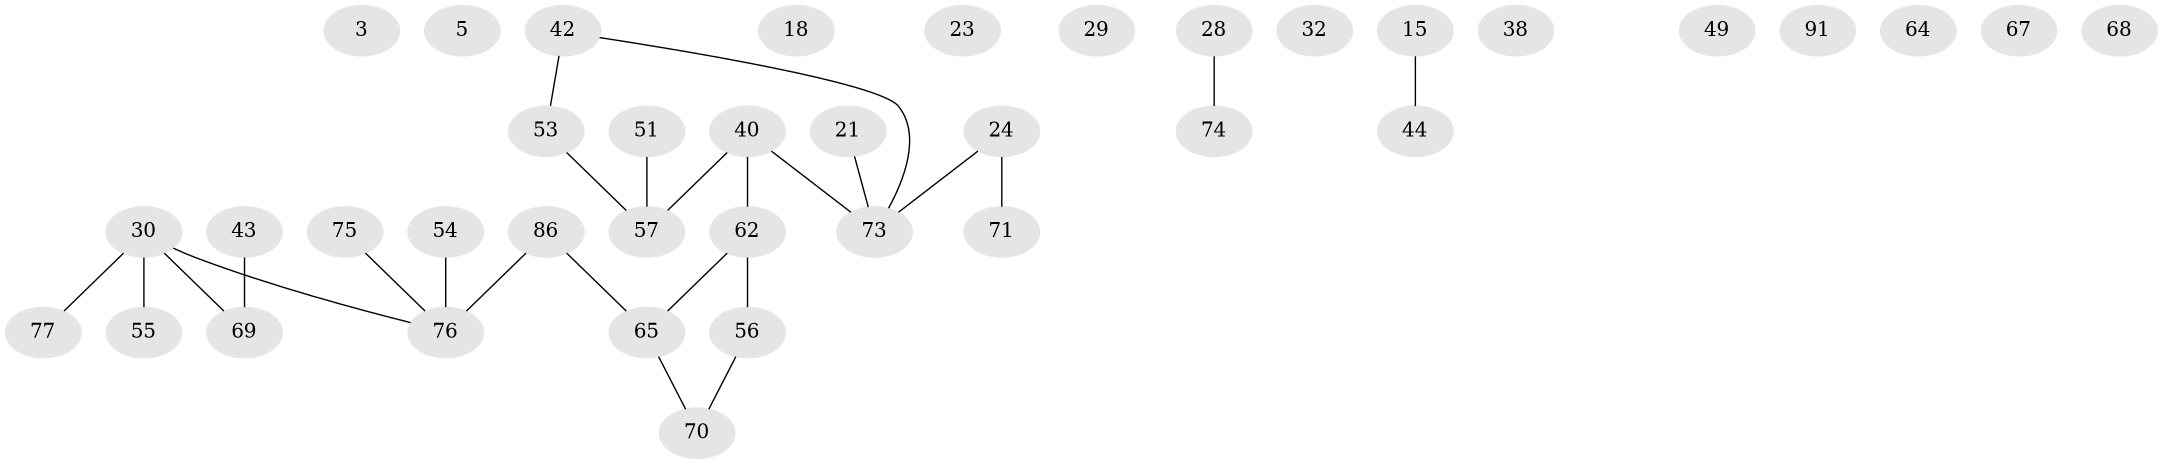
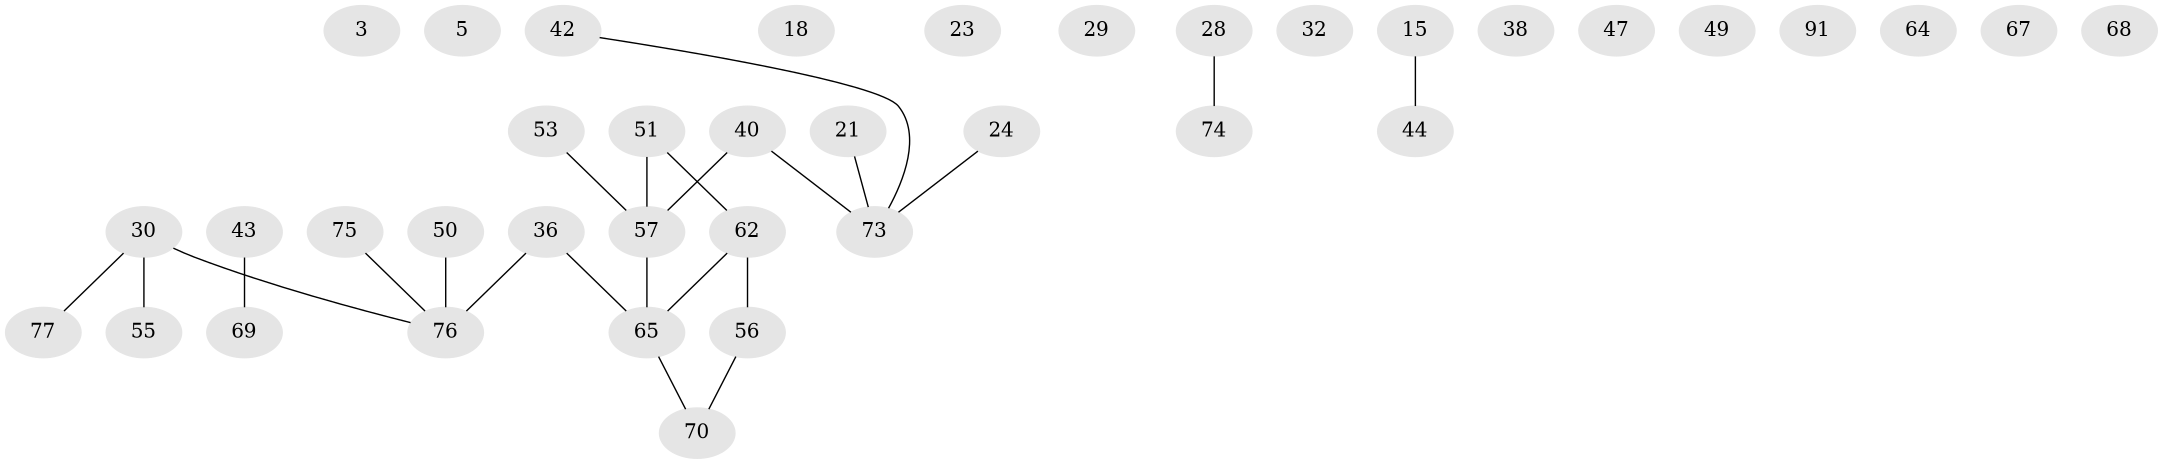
node "47": added
edge "42" -- "53": removed
edge "40" -- "62": now "51" -- "62"
node "54": label "54" -> "50"
node "86": label "86" -> "36"
node "71": removed
edge "30" -- "69": removed
edge "57" -- "65": added
